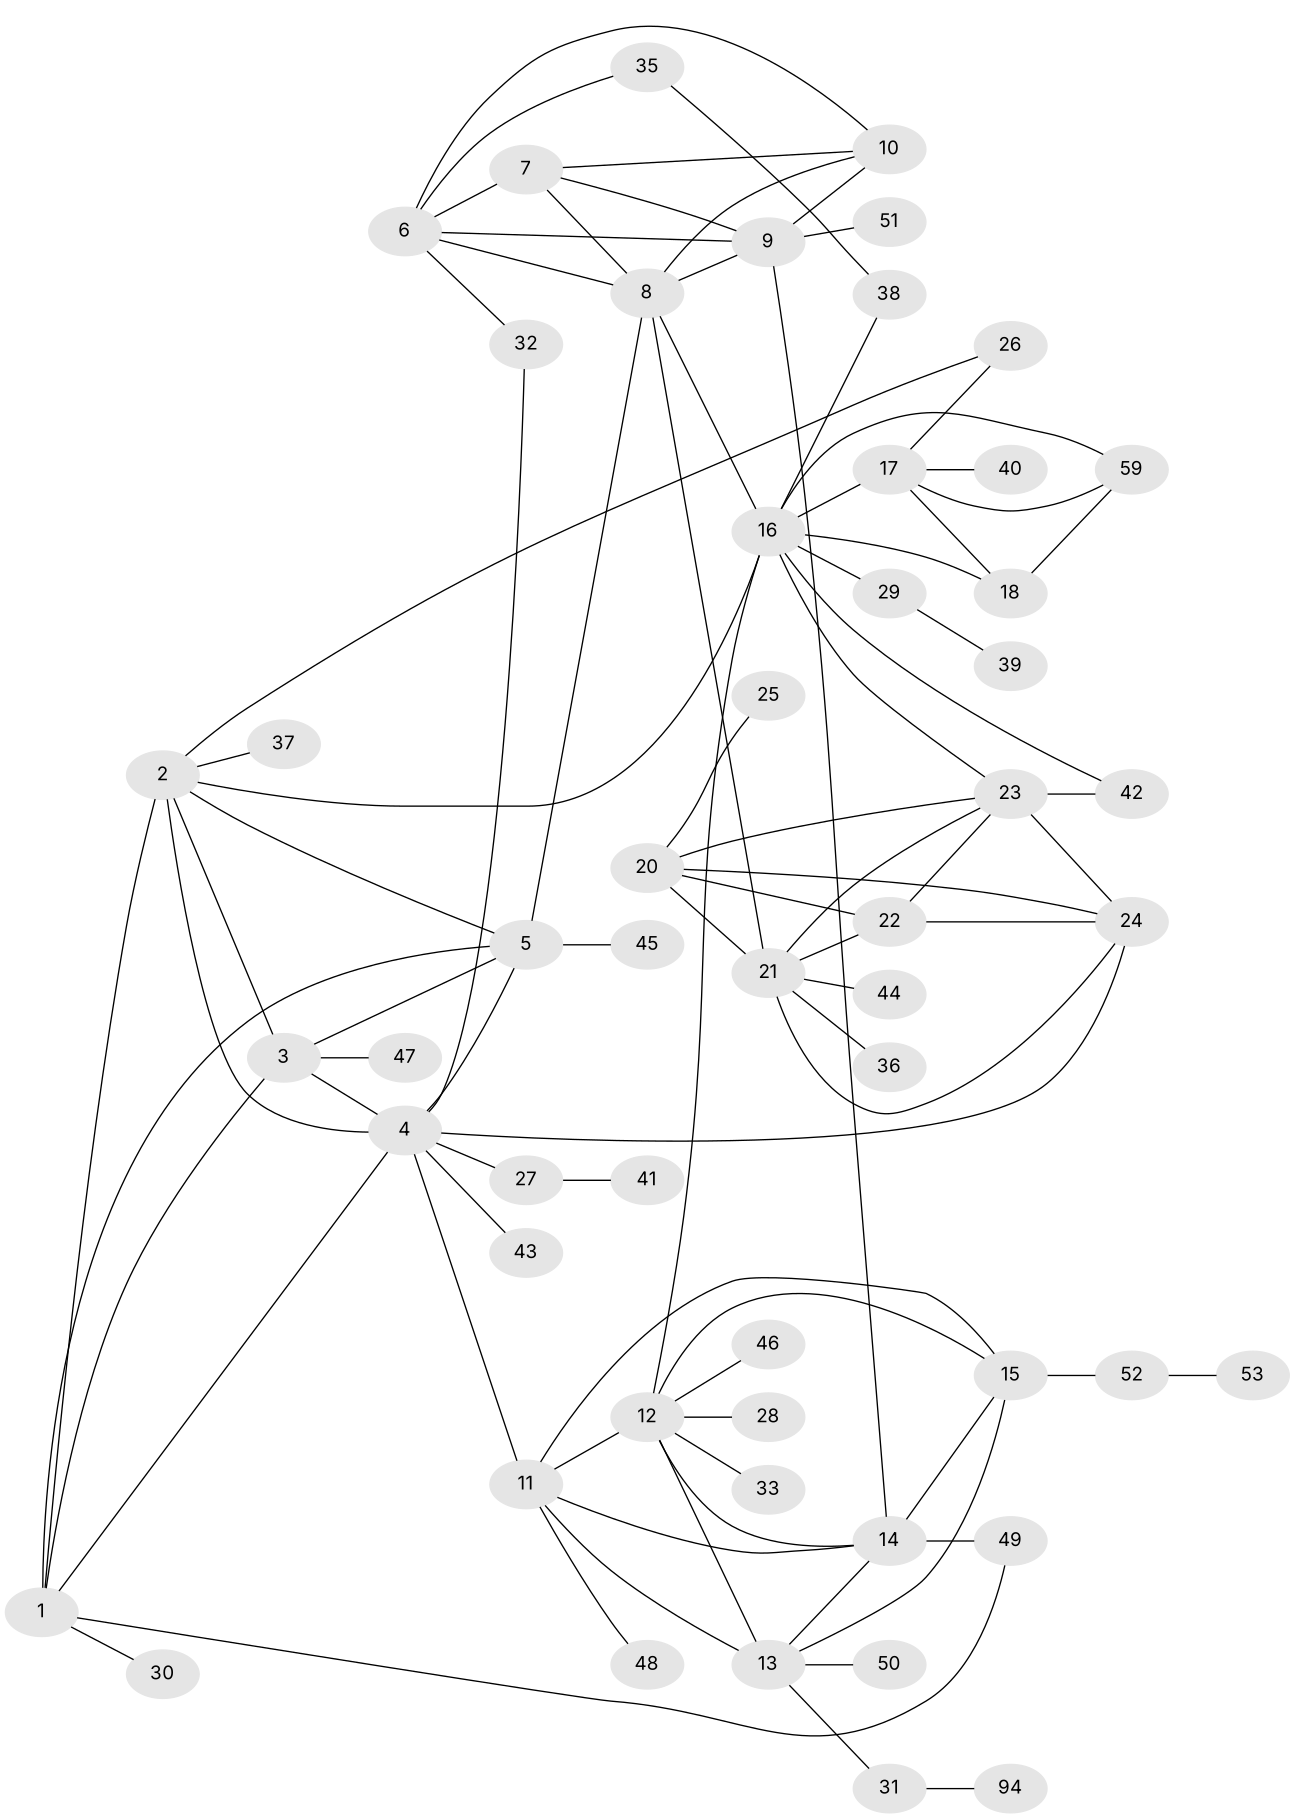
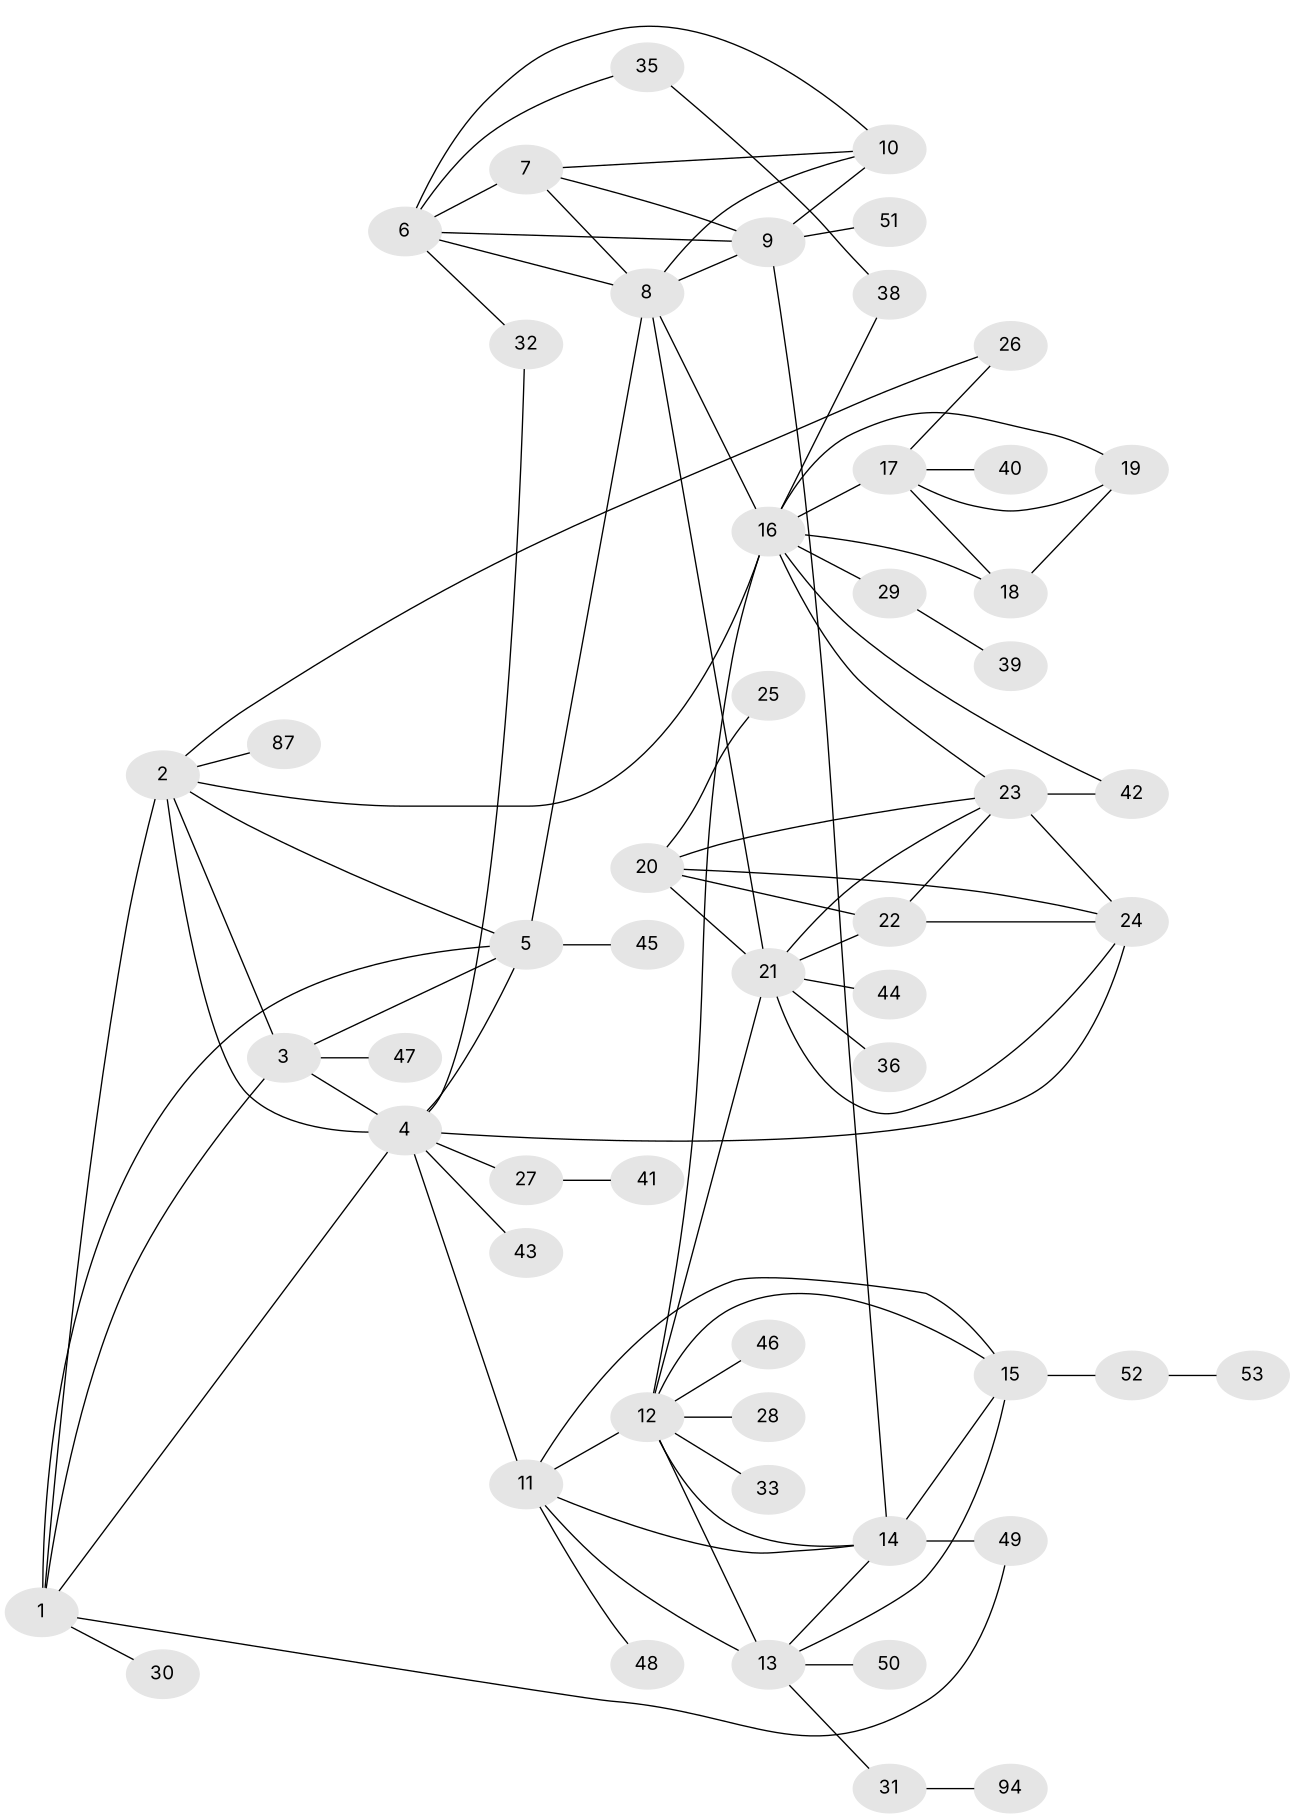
node "59": label "59" -> "19"
node "37": label "37" -> "87"
edge "21" -- "12": added
